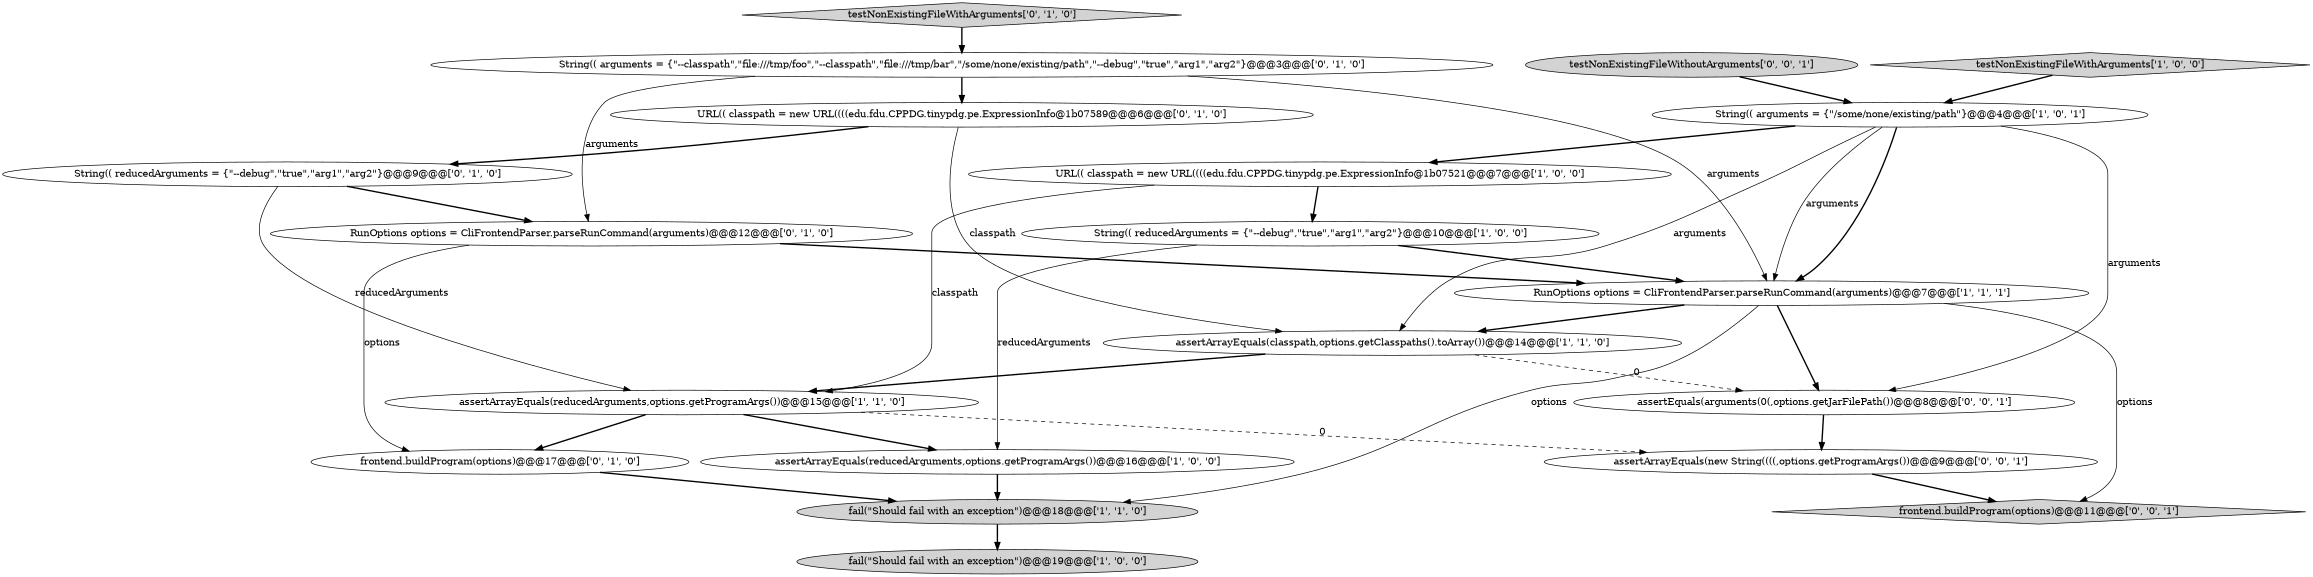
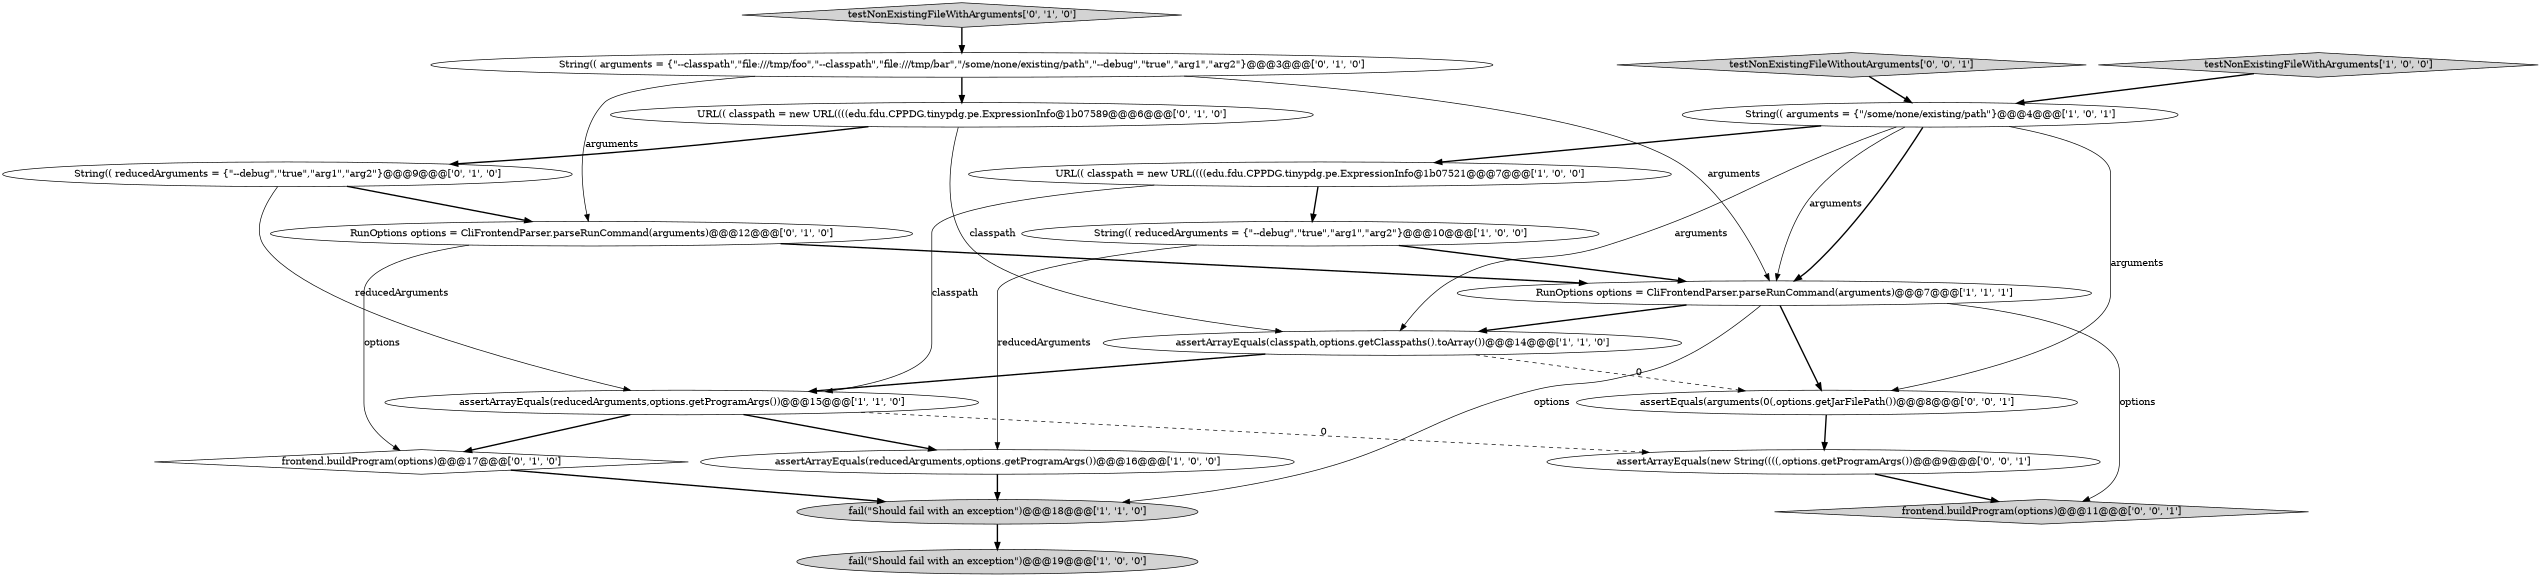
node "testNonExistingFileWithoutArguments['0', '0', '1']": shape ellipse -> diamond
node "frontend.buildProgram(options)@@@17@@@['0', '1', '0']": shape ellipse -> diamond
